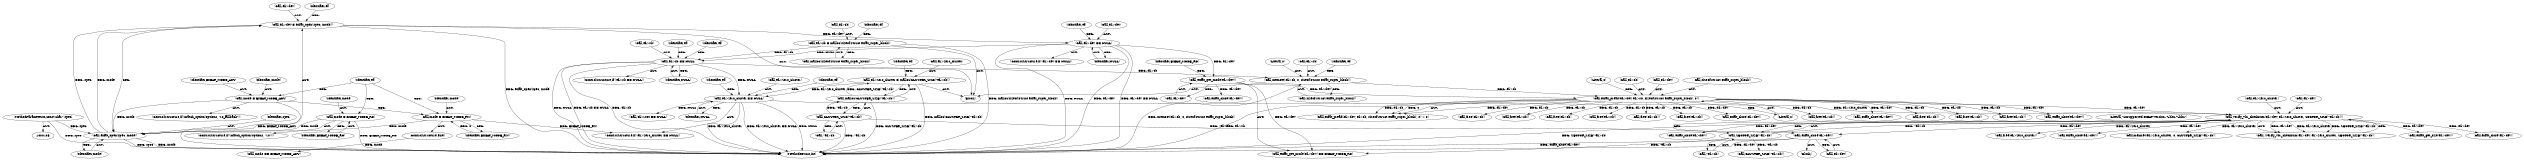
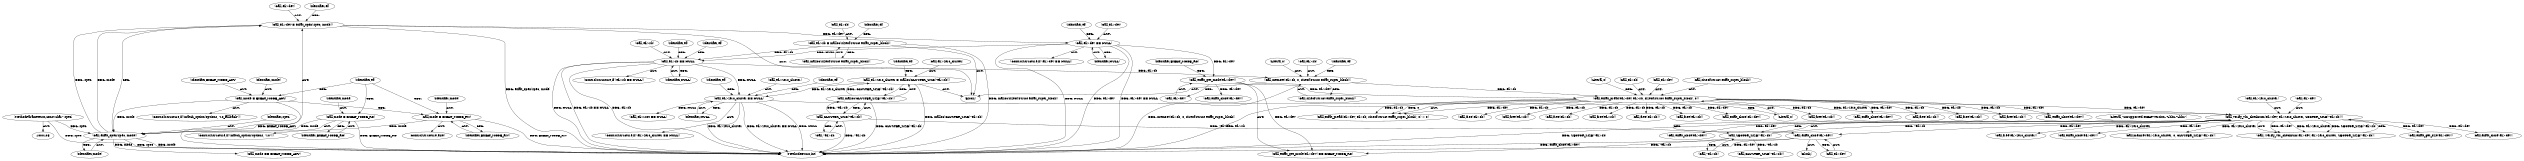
edge "(Call,mode = EXFAT_MODE_RW)" -> "(ControlStructure,if (ef->zero_cluster == NULL))": now "(Call,mode = EXFAT_MODE_RW)" -> "(MethodReturn,int)"
edge "(Identifier,EXFAT_MODE_RW)" -> "(Call,mode = EXFAT_MODE_RW)": label "DDG: 0" -> "AST: "
edge "(ControlStructure,else)" -> "(Call,mode == EXFAT_MODE_ANY)": now "(Call,exfat_open(spec, mode))" -> "(Call,mode == EXFAT_MODE_ANY)"
